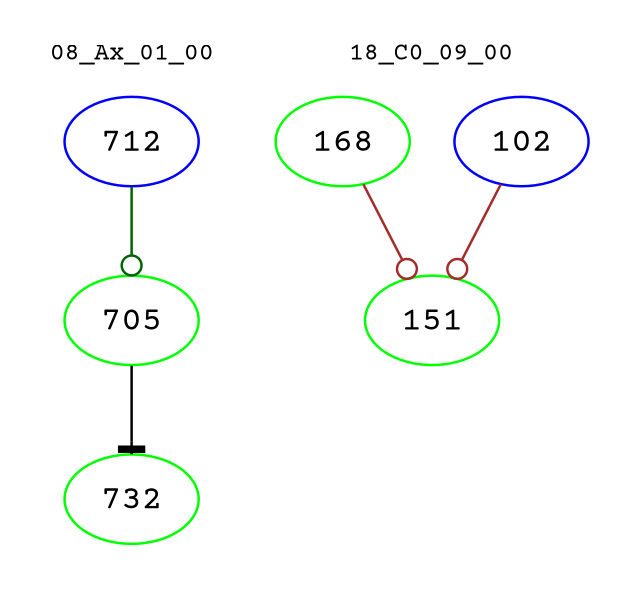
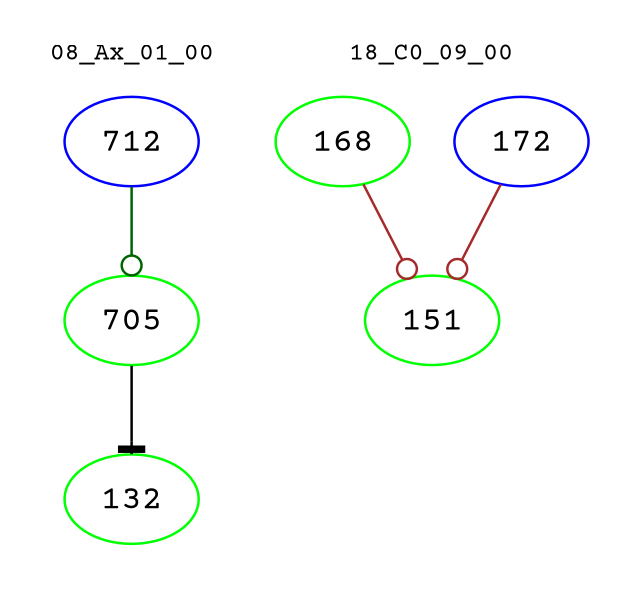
node "102": label "102" -> "172"
node "732": label "732" -> "132"
